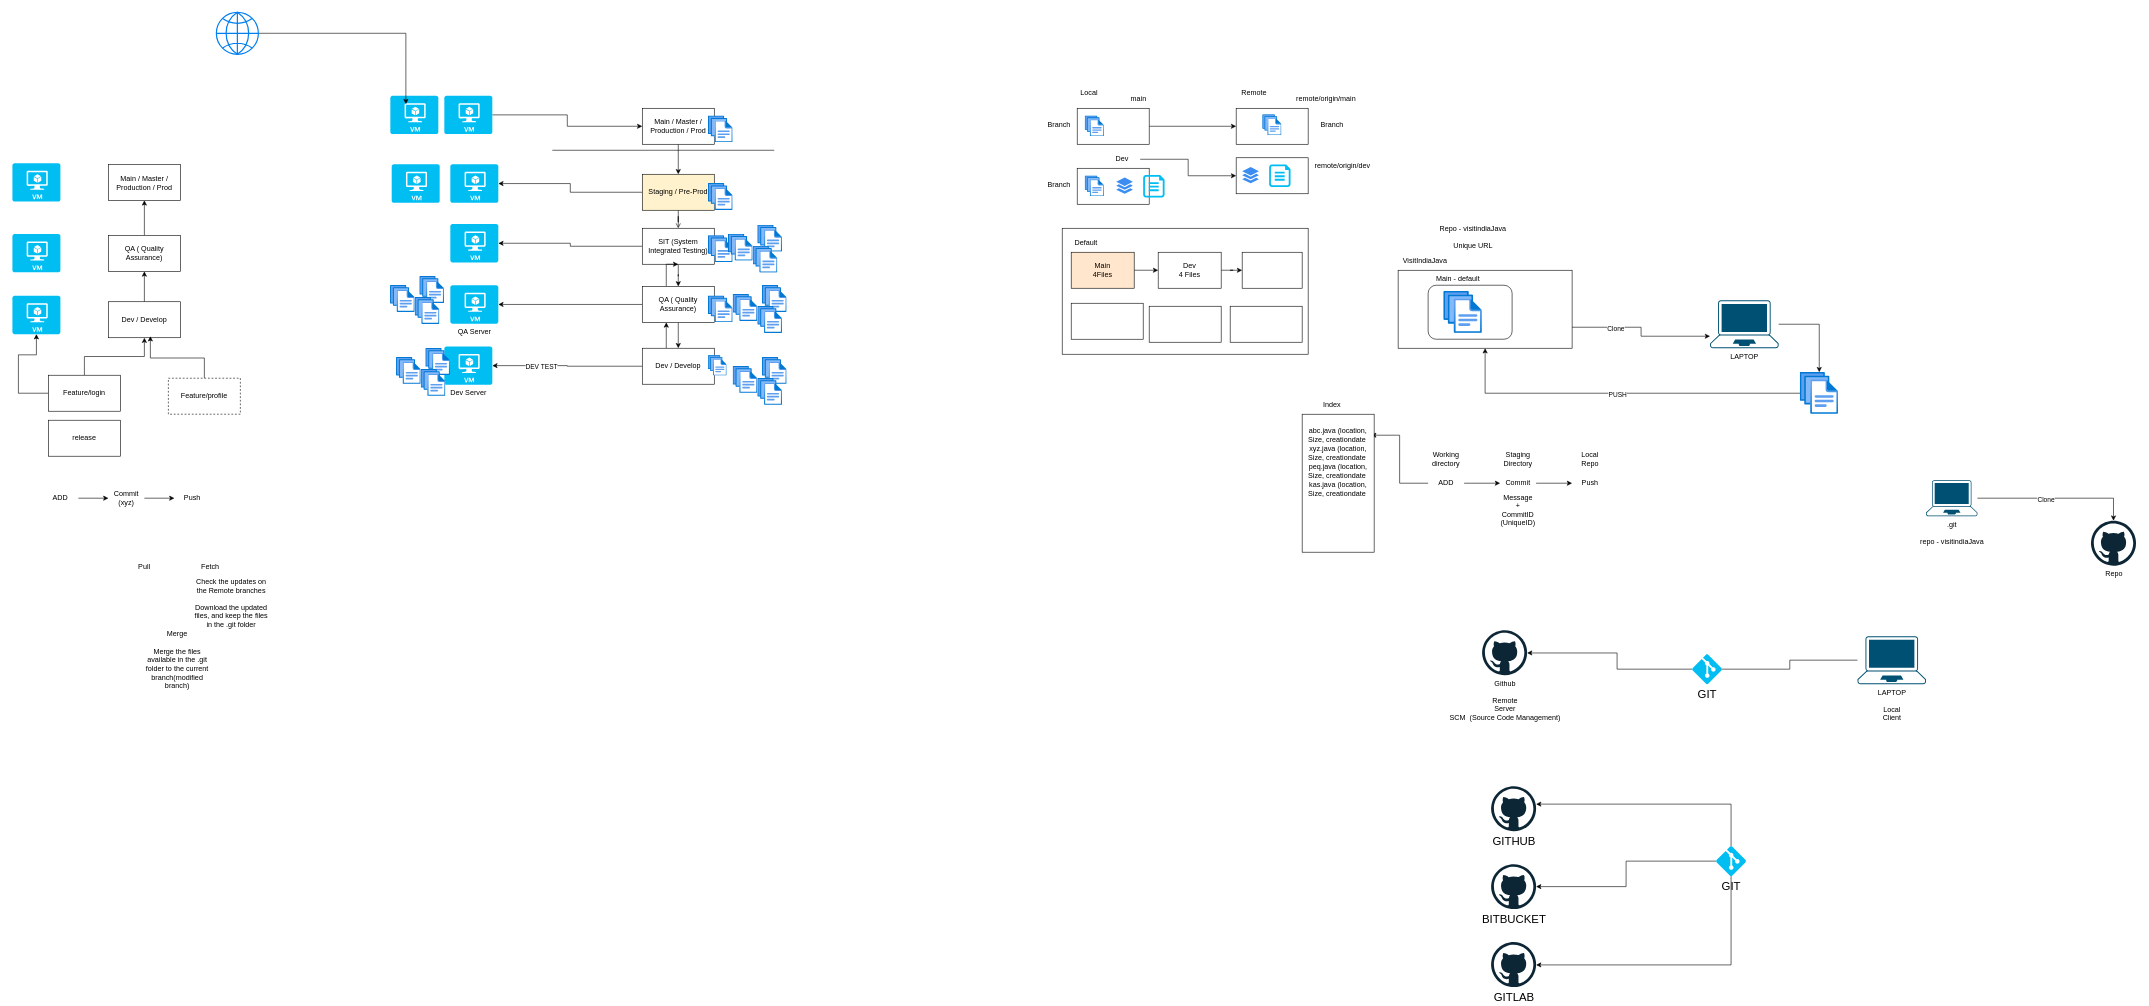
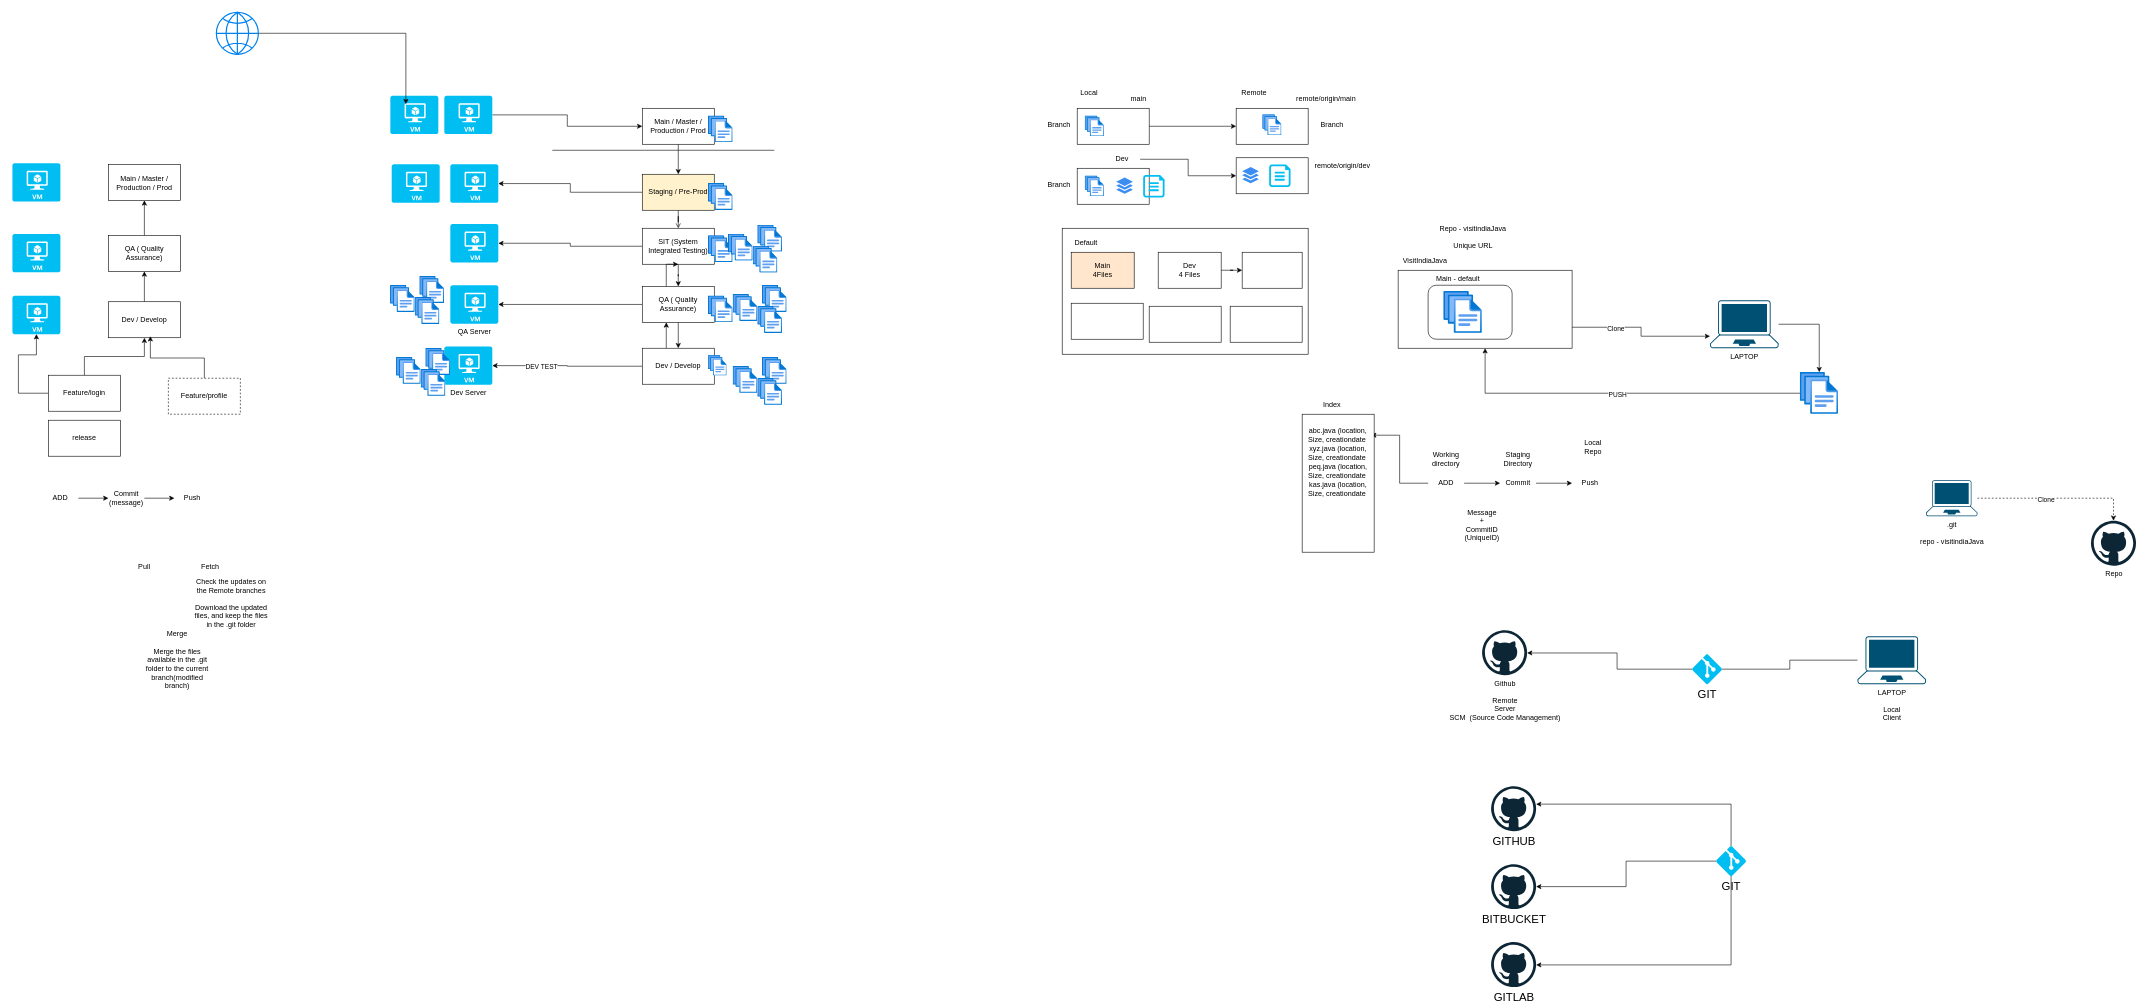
edge "Main 4Files" -> "Dev 4 Files": removed
node "Local Repo": moved (1590, 459) -> (1593, 447)
node "Commit (xyz)": label "Commit (xyz)" -> "Commit (message)"
edge ".git repo - visitindiaJava" -> "Repo": style solid -> dashed
node "Message + CommitID (UniqueID)": moved (1518, 510) -> (1482, 525)
